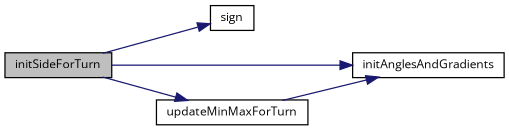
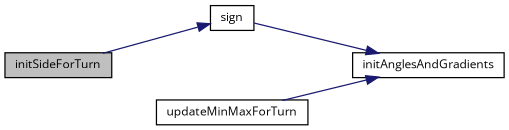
edge "initSideForTurn" -> "initAnglesAndGradients": now "sign" -> "initAnglesAndGradients"
edge "initSideForTurn" -> "updateMinMaxForTurn": removed
